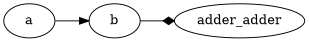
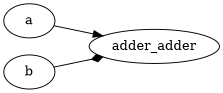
edge "a" -> "b": now "a" -> "adder_adder"
